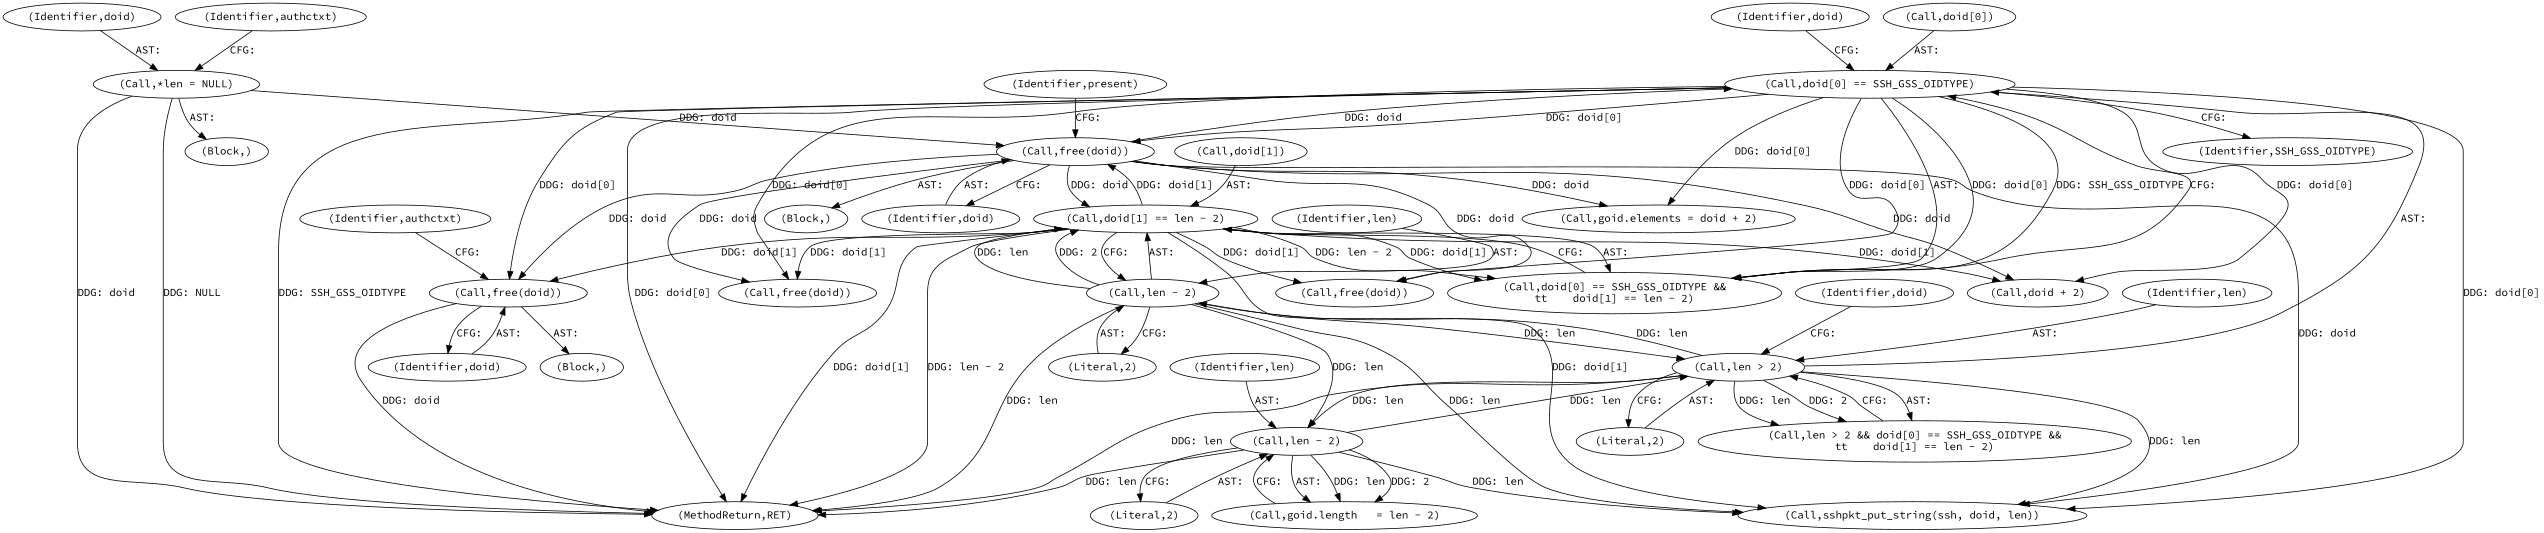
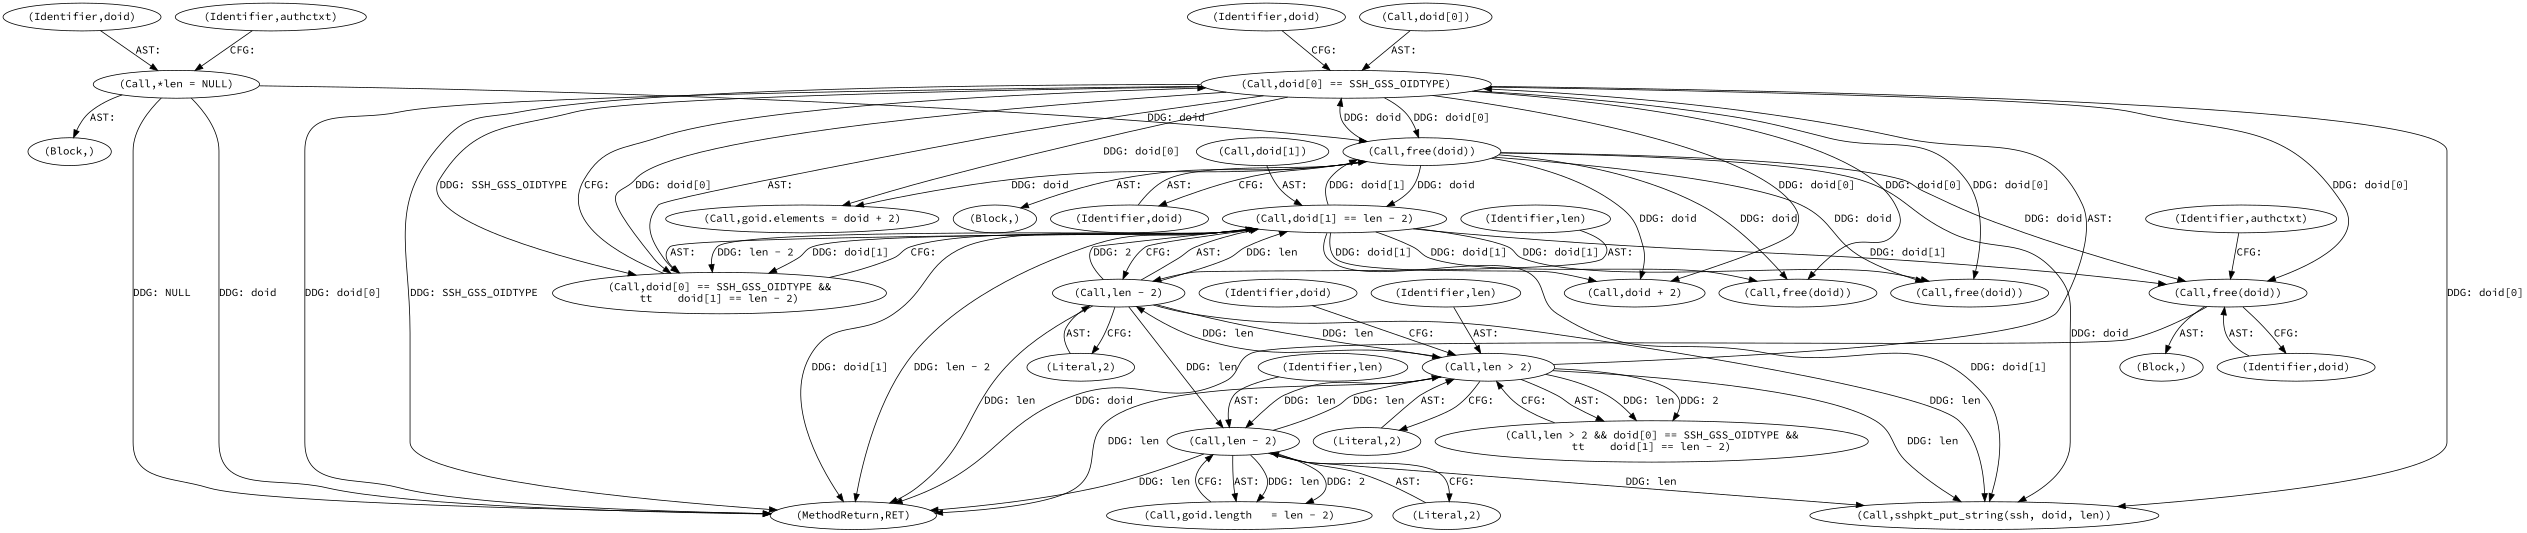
node "(Identifier,present)": removed
node "(Identifier,SSH_GSS_OIDTYPE)": removed
